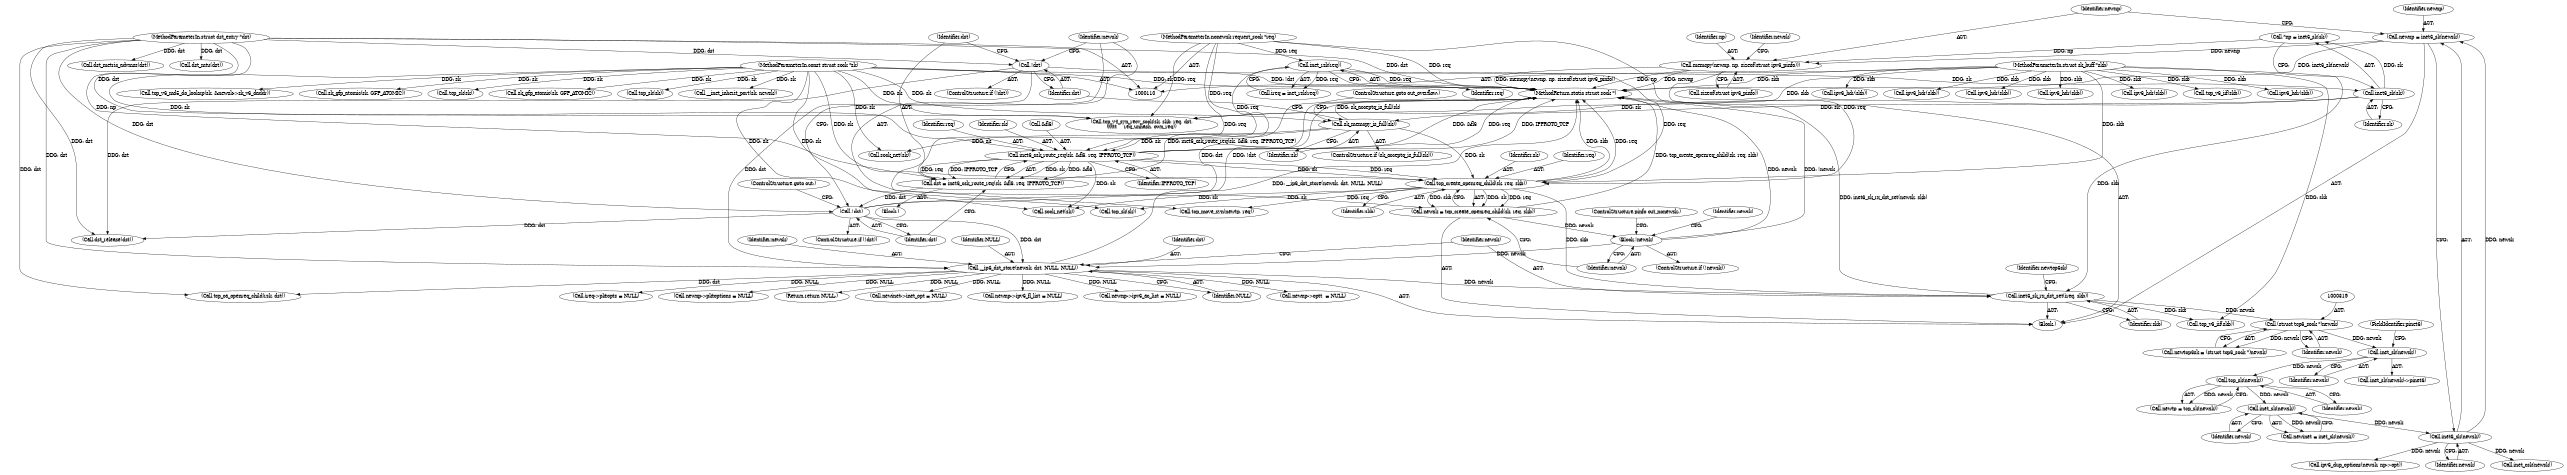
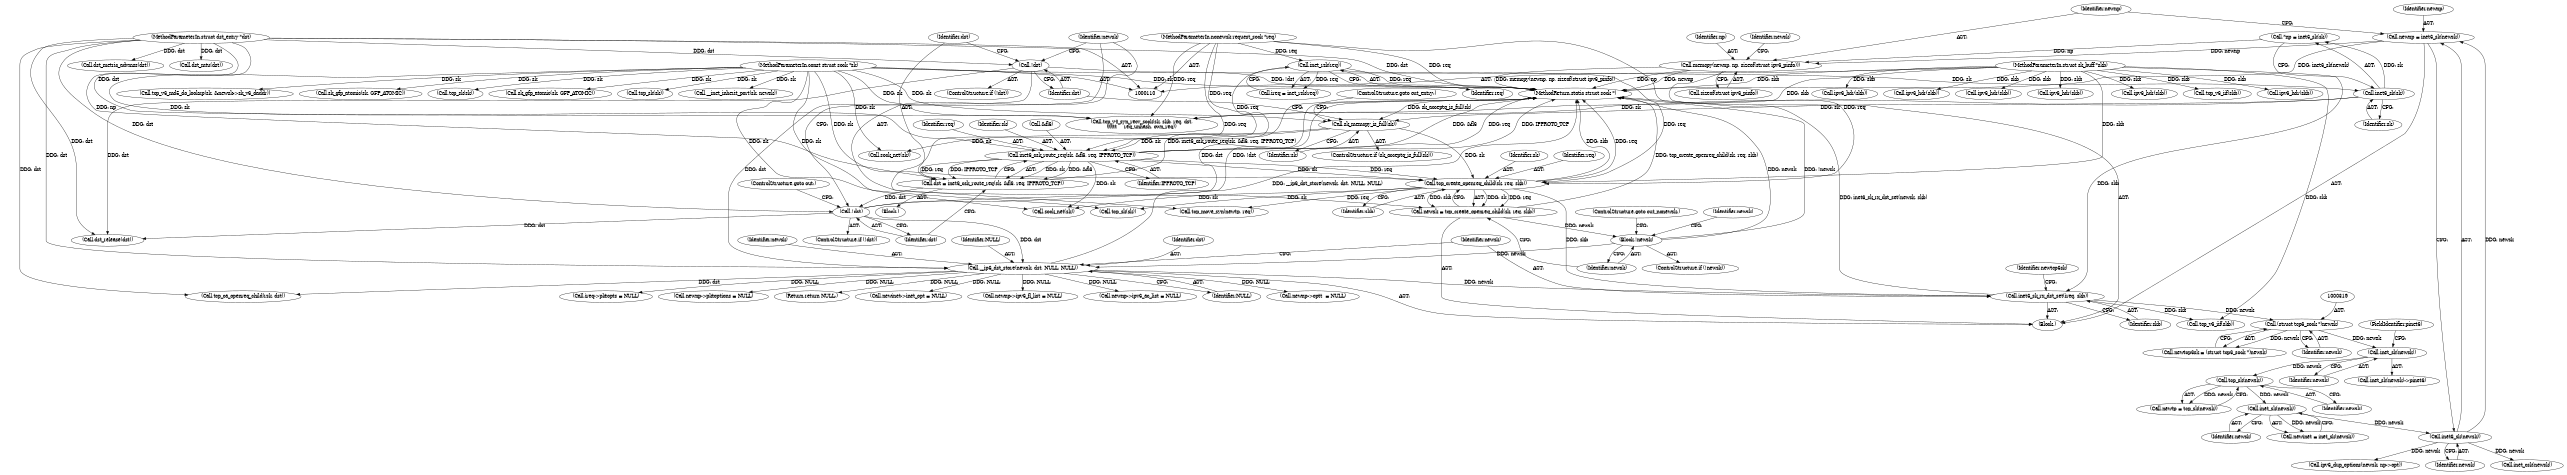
node "(ControlStructure,goto out_overflow;)": label "(ControlStructure,goto out_overflow;)" -> "(ControlStructure,goto out_entry;)"
edge "(Call,sk_memcpy_is_full(sk))" -> "(MethodReturn,static struct sock *)": reversed
node "(ControlStructure,pinfo out_nonewsk;)": label "(ControlStructure,pinfo out_nonewsk;)" -> "(ControlStructure,goto out_nonewsk;)"
